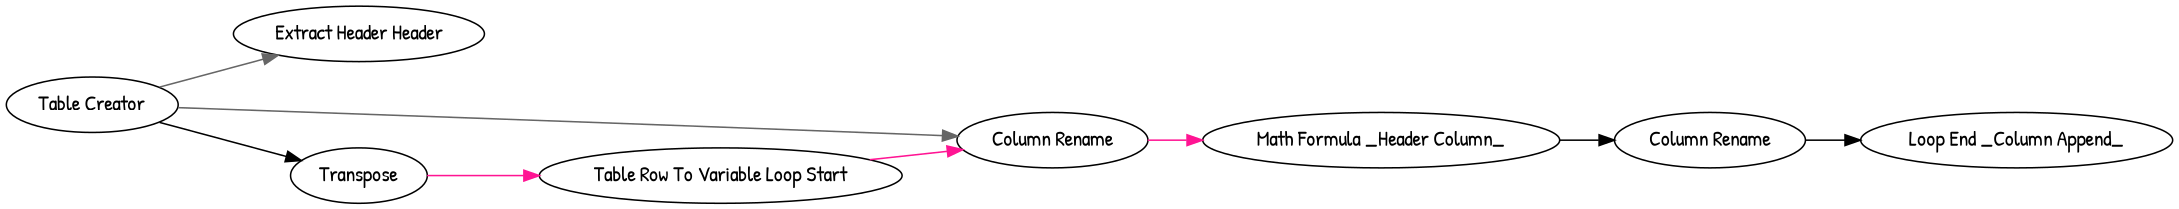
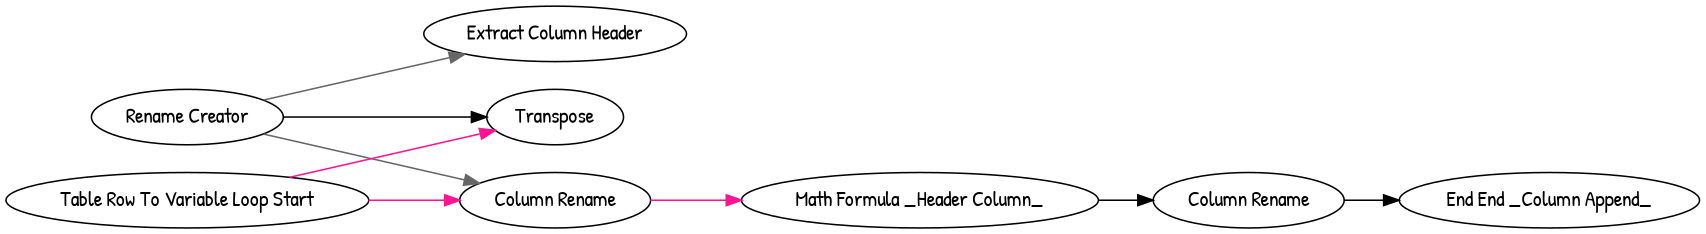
node "Extract Header Header": label "Extract Header Header" -> "Extract Column Header"
node "Table Creator": label "Table Creator" -> "Rename Creator"
node "Loop End _Column Append_": label "Loop End _Column Append_" -> "End End _Column Append_"
edge "Transpose" -> "Table Row To Variable Loop Start": reversed
